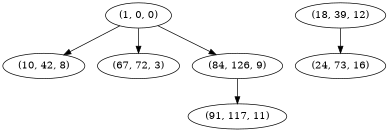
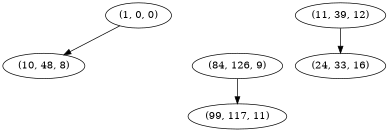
node "(18, 39, 12)": label "(18, 39, 12)" -> "(11, 39, 12)"
edge "(1, 0, 0)" -> "(84, 126, 9)": removed
node "(10, 42, 8)": label "(10, 42, 8)" -> "(10, 48, 8)"
node "(67, 72, 3)": removed
node "(24, 73, 16)": label "(24, 73, 16)" -> "(24, 33, 16)"
node "(91, 117, 11)": label "(91, 117, 11)" -> "(99, 117, 11)"
